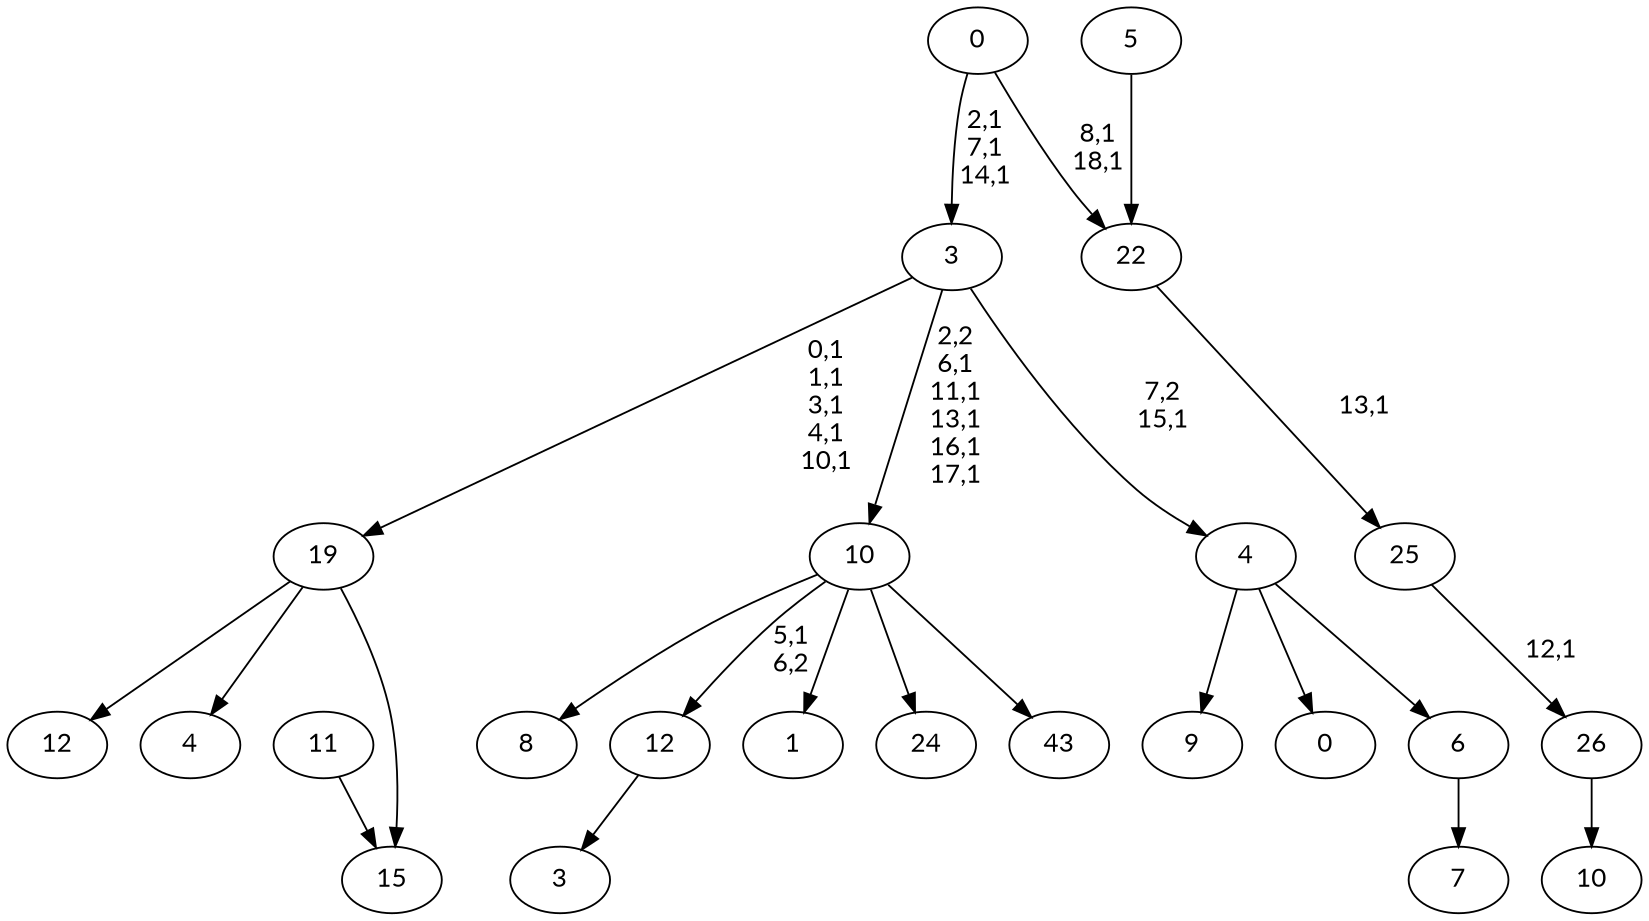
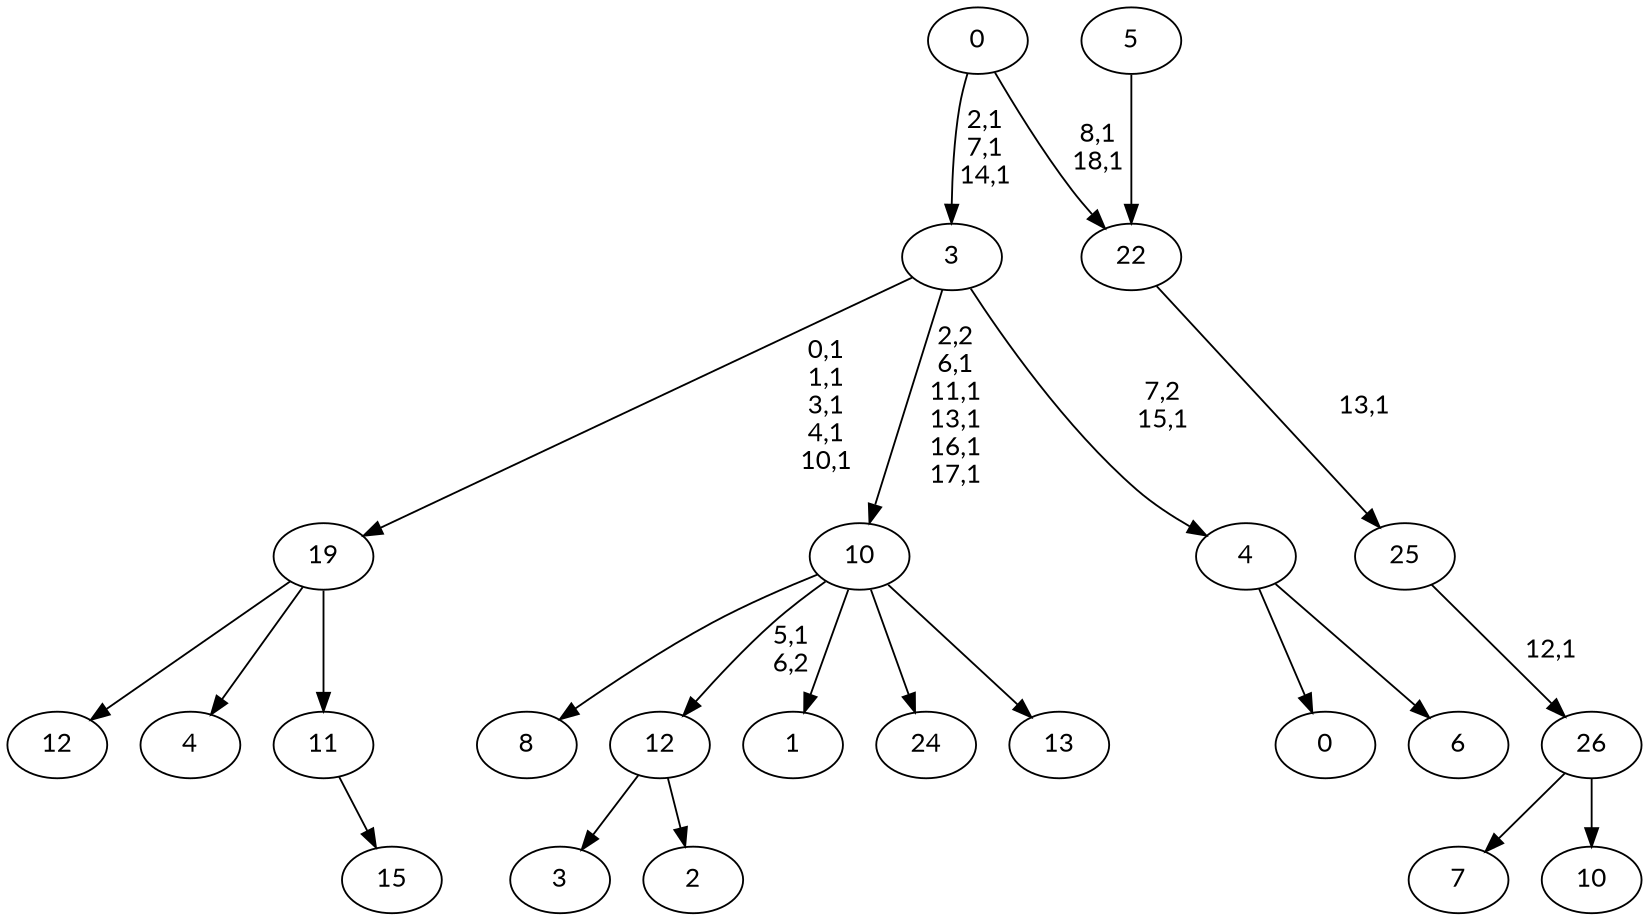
edge "19" -> "15": now "19" -> "11"
node "43": label "43" -> "13"
node "9": removed
edge "6" -> "7": now "26" -> "7"
node "2": added
